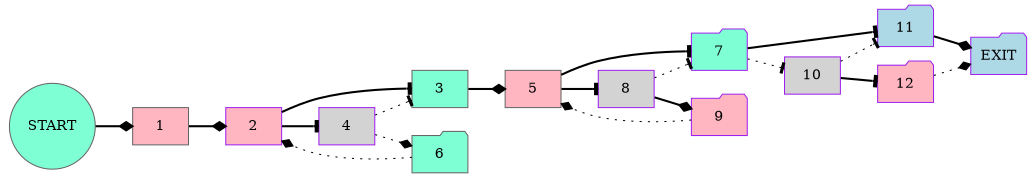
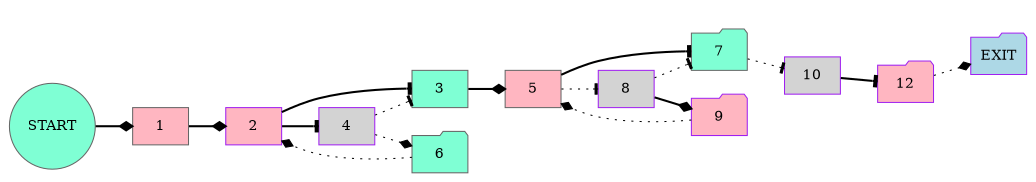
node "11": removed
node "7": color purple -> gray40
edge "5" -> "8": style bold -> dotted
